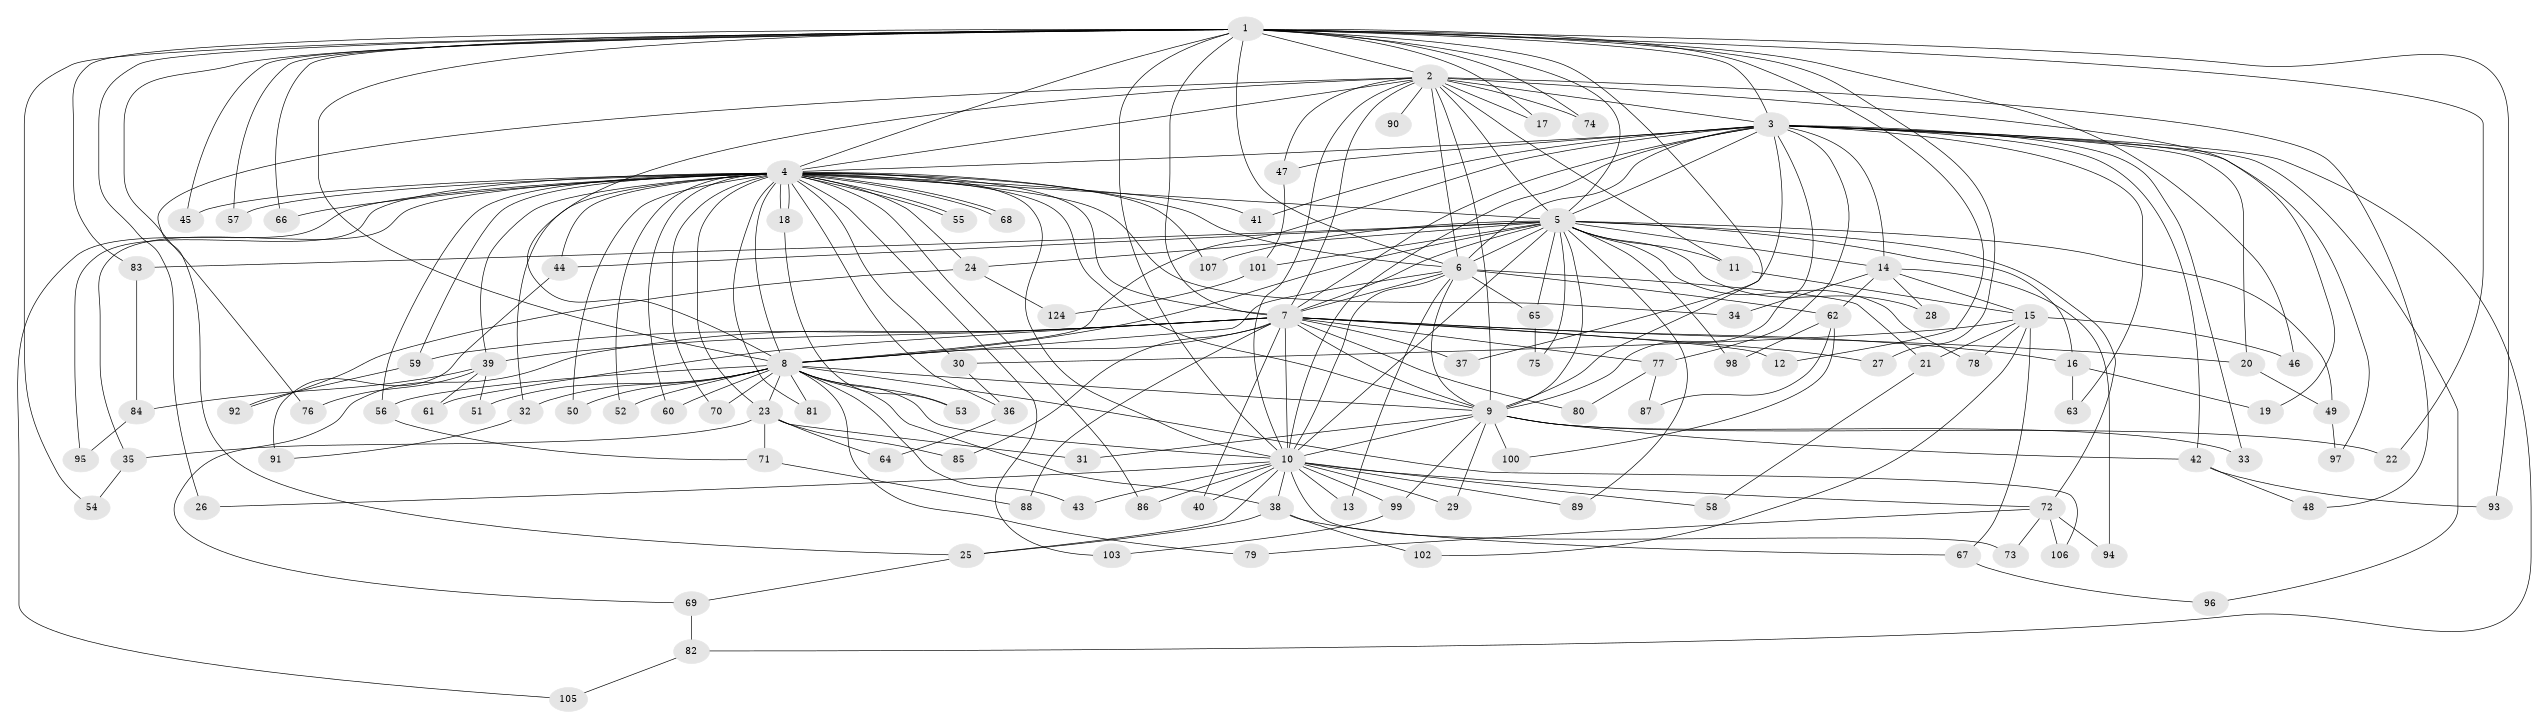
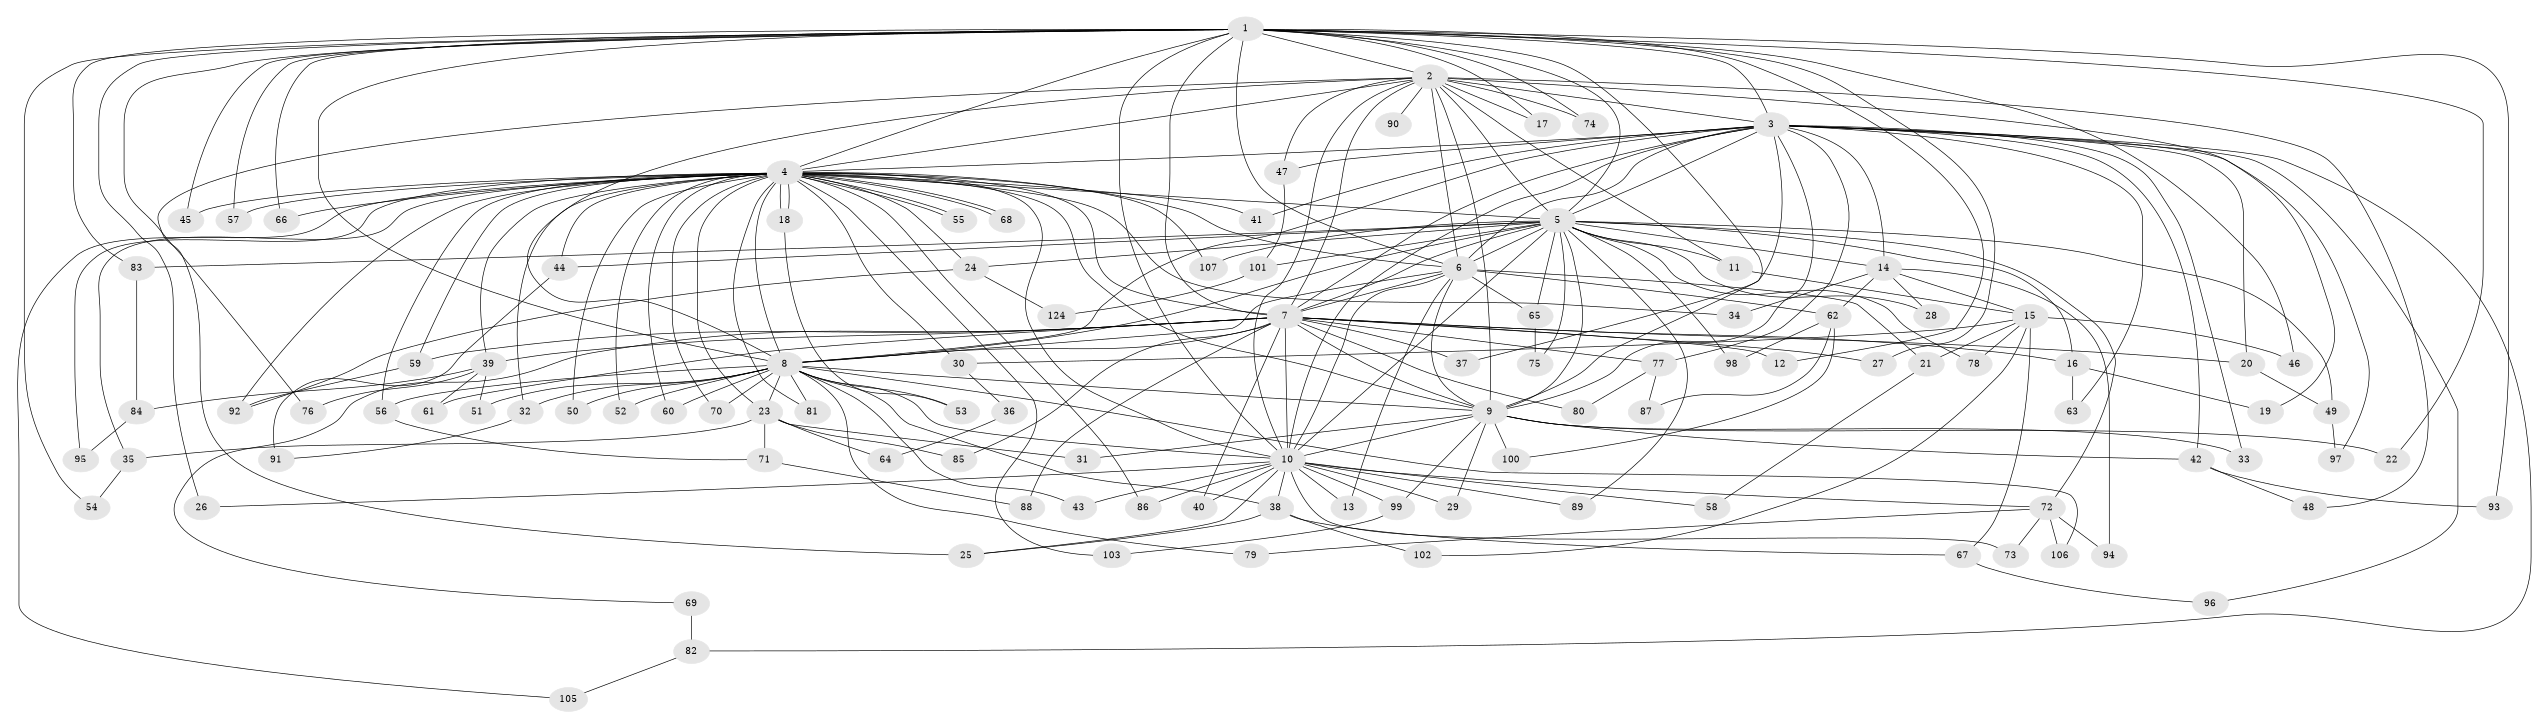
edge "4" -- "36": now "4" -- "92"
edge "25" -- "69": removed
